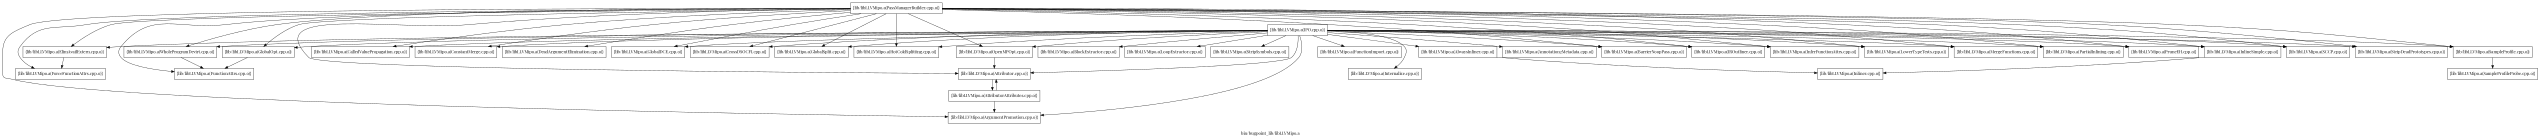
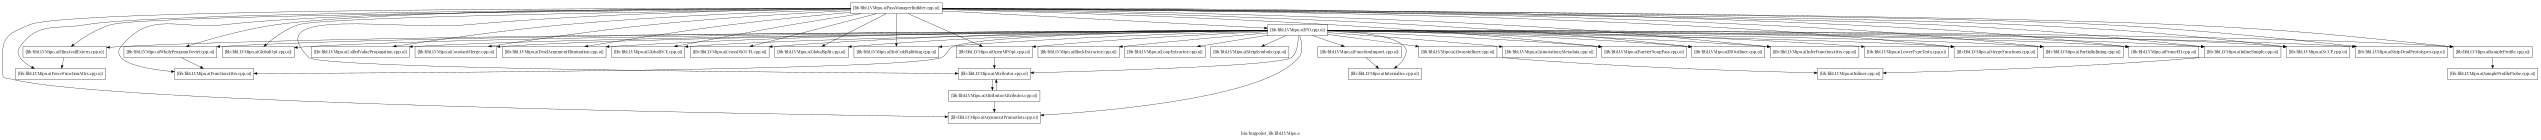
edge "{lib/libLLVMipo.a(PassManagerBuilder.cpp.o)}" -> "{lib/libLLVMipo.a(LowerTypeTests.cpp.o)}": now "{lib/libLLVMipo.a(PassManagerBuilder.cpp.o)}" -> "{lib/libLLVMipo.a(IPO.cpp.o)}"
edge "{lib/libLLVMipo.a(IPO.cpp.o)}" -> "{lib/libLLVMipo.a(DeadArgumentElimination.cpp.o)}": added
edge "{lib/libLLVMipo.a(GlobalOpt.cpp.o)}" -> "{lib/libLLVMipo.a(FunctionAttrs.cpp.o)}": now "{lib/libLLVMipo.a(IPO.cpp.o)}" -> "{lib/libLLVMipo.a(FunctionAttrs.cpp.o)}"
edge "{lib/libLLVMipo.a(FunctionImport.cpp.o)}" -> "{lib/libLLVMipo.a(Internalize.cpp.o)}": added
